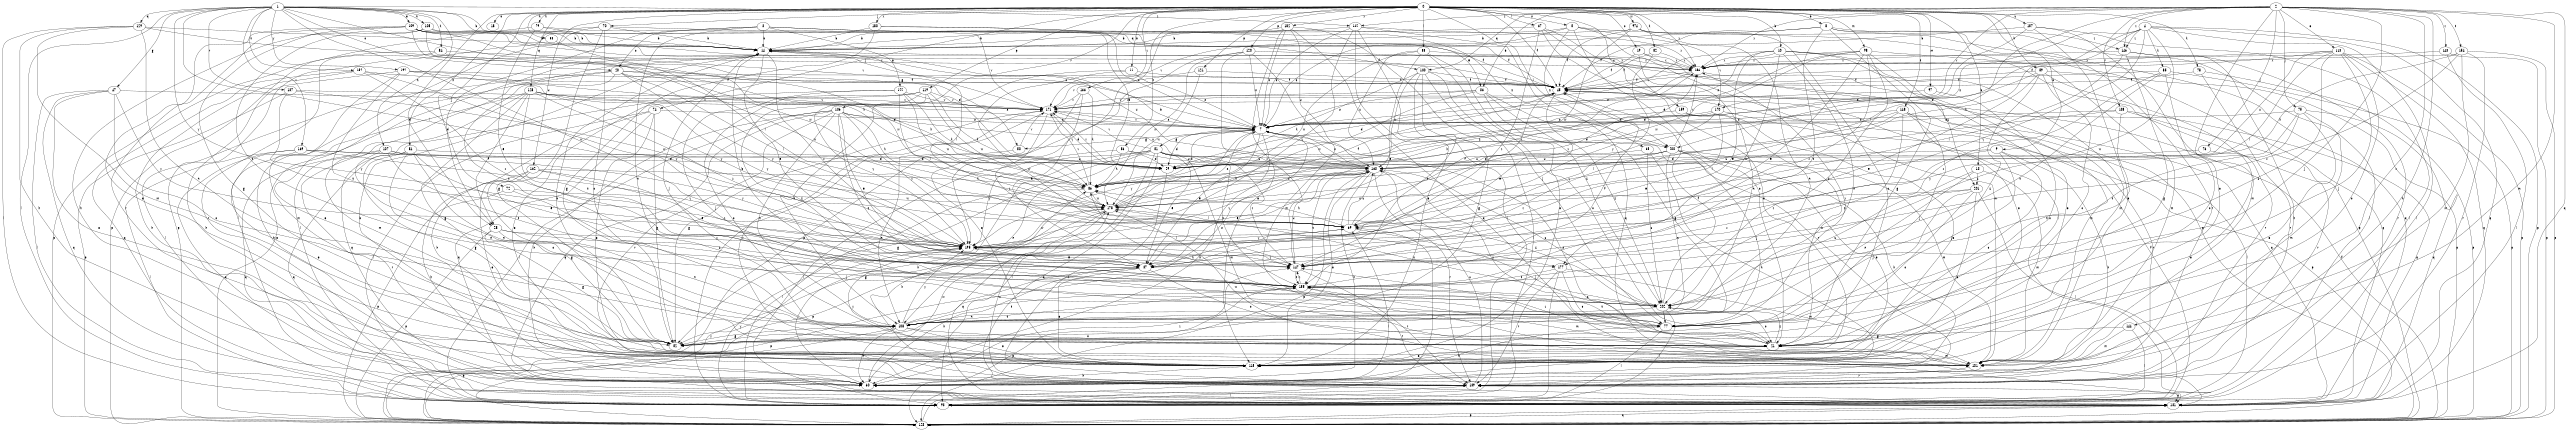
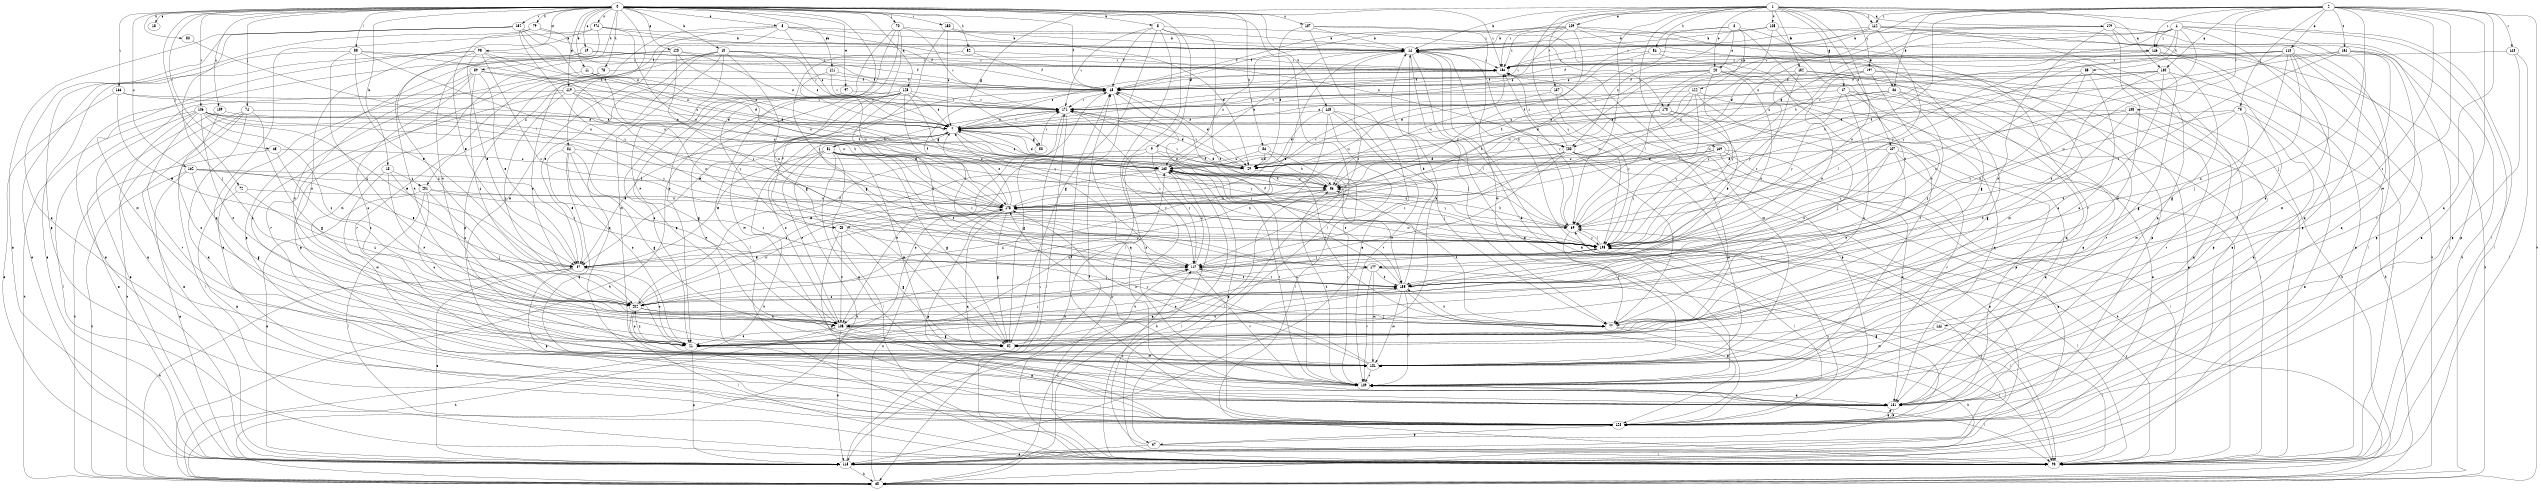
node "76": removed
edge "67" -> "123": reversed
